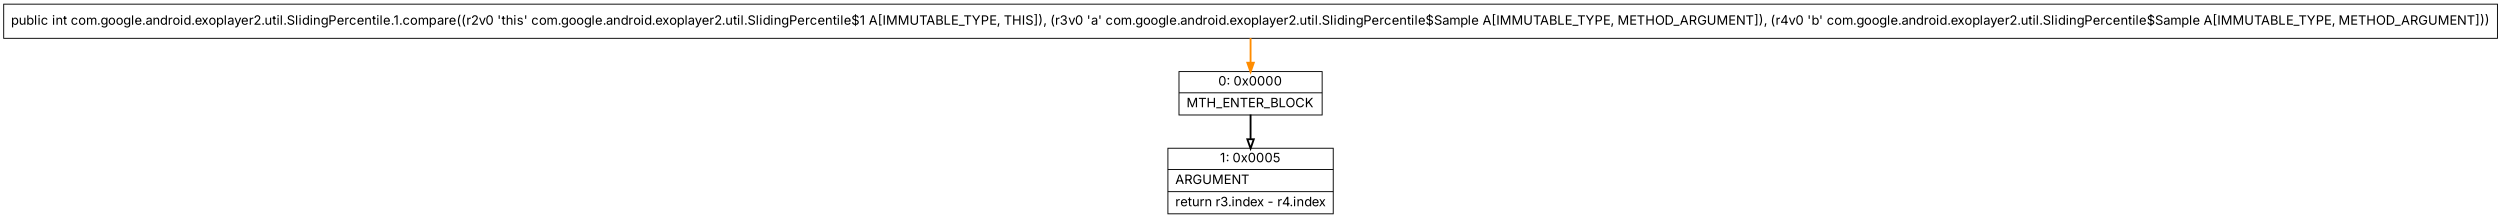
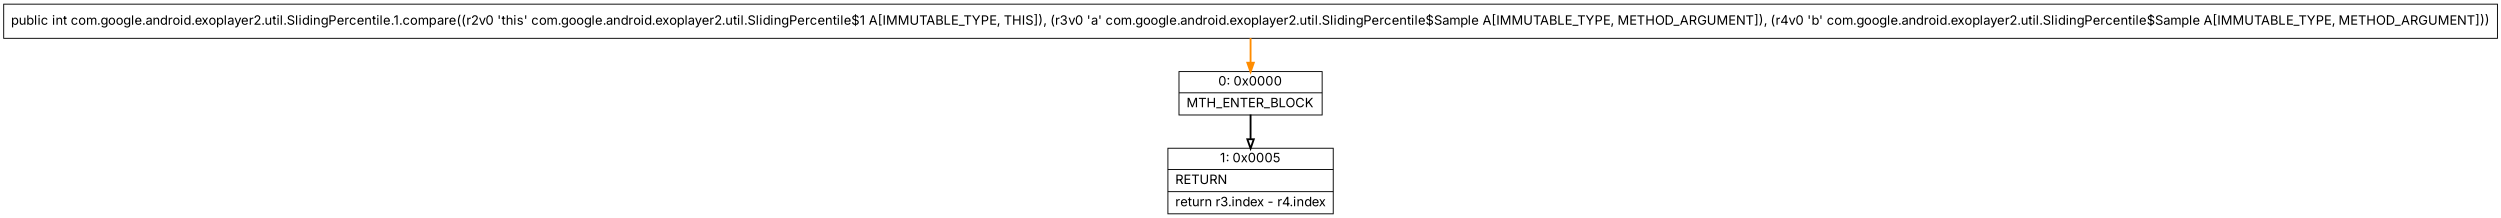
node "1: 0x0005": text "ARGUMENT" -> "RETURN"
